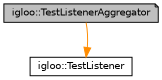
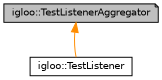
edge "igloo::TestListenerAggregator" -> "igloo::TestListener": reversed
